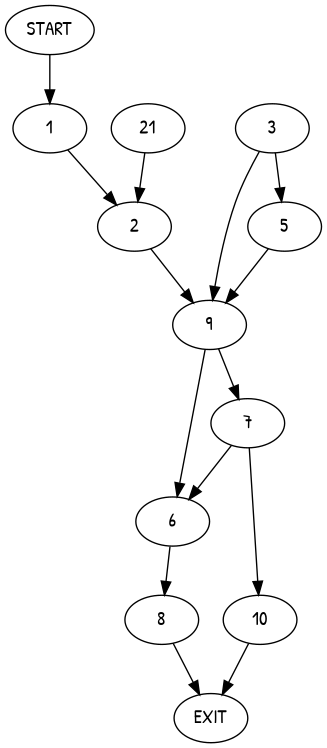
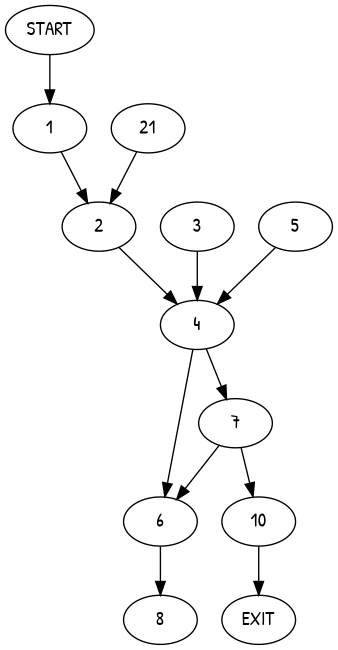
edge "3" -> "5": removed
node "9": label "9" -> "4"
edge "8" -> "EXIT": removed
